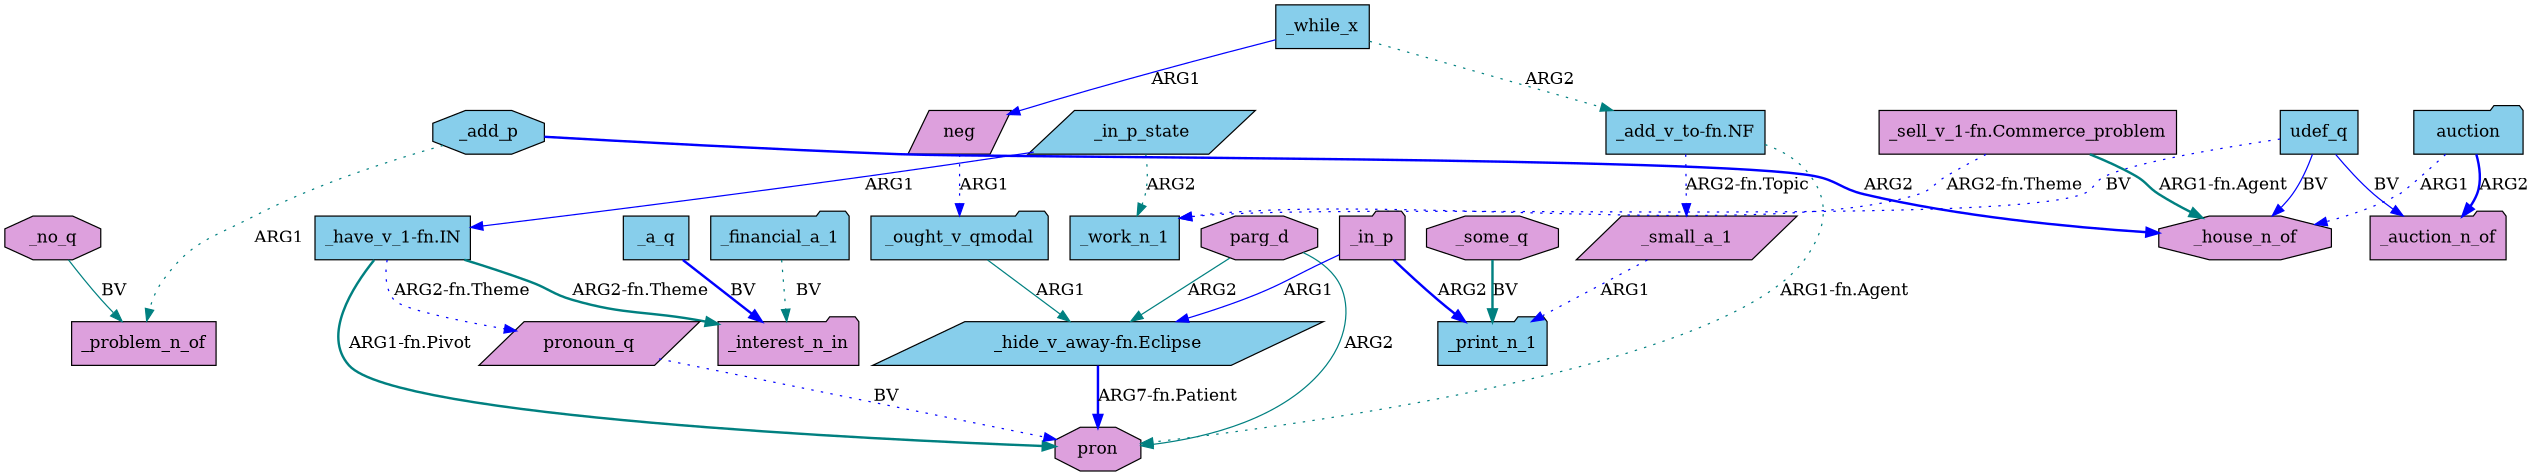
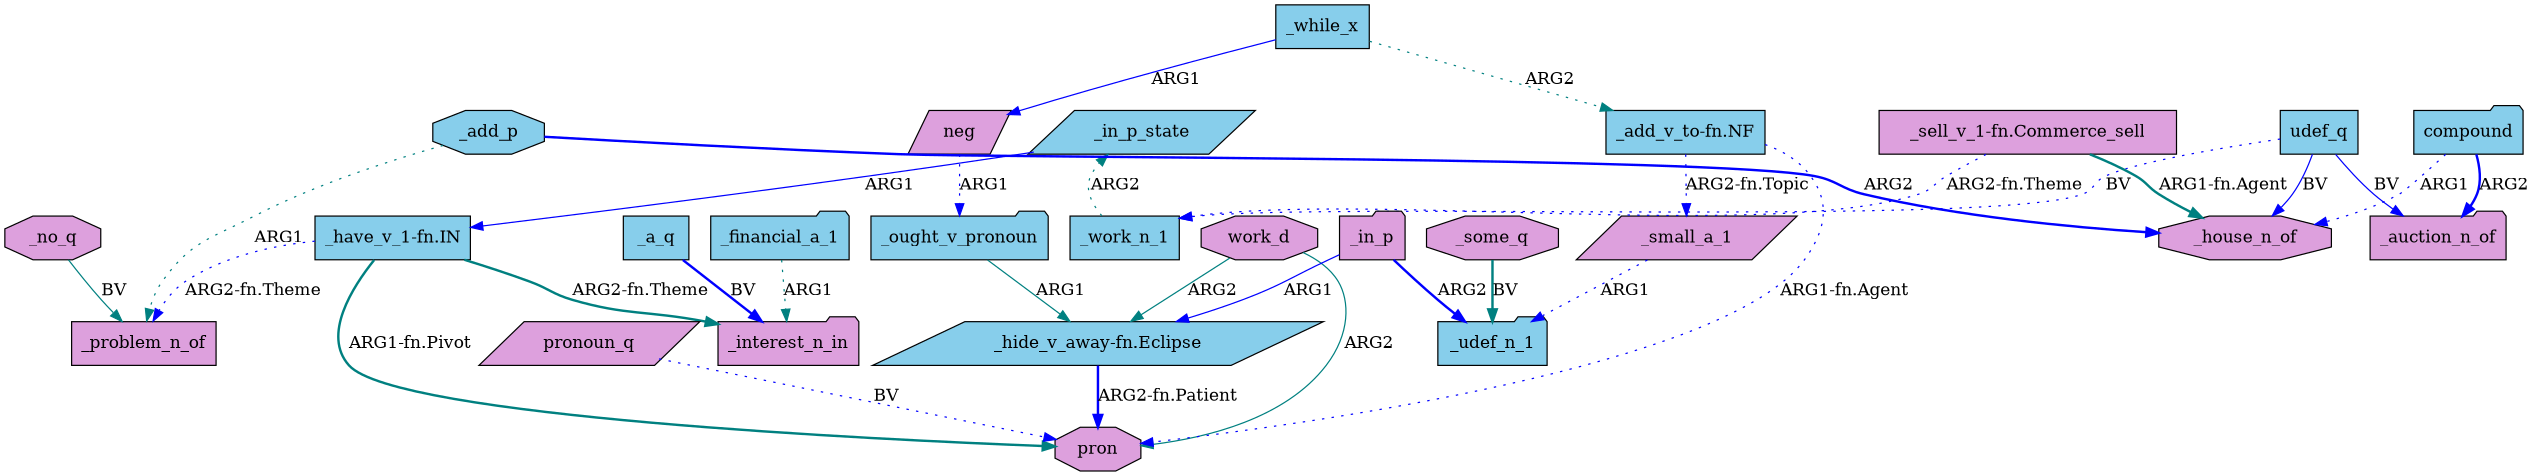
node "_sell_v_1-fn.Commerce_problem": label "_sell_v_1-fn.Commerce_problem" -> "_sell_v_1-fn.Commerce_sell"
node "auction": label "auction" -> "compound"
edge "_in_p_state" -> "_work_n_1": reversed
node "_ought_v_qmodal": label "_ought_v_qmodal" -> "_ought_v_pronoun"
node "parg_d": label "parg_d" -> "work_d"
edge "_financial_a_1" -> "_interest_n_in": label "BV" -> "ARG1"
edge "_have_v_1-fn.IN" -> "pronoun_q": now "_have_v_1-fn.IN" -> "_problem_n_of"
node "_print_n_1": label "_print_n_1" -> "_udef_n_1"
edge "_add_v_to-fn.NF" -> "pron": color teal -> blue
edge "_hide_v_away-fn.Eclipse" -> "pron": label "ARG7-fn.Patient" -> "ARG2-fn.Patient"
